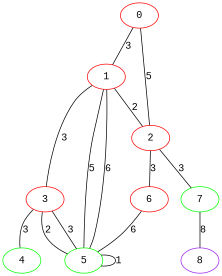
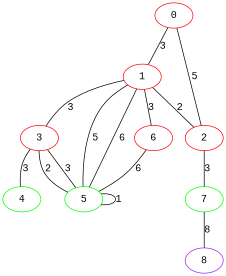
edge "2" -- "6": now "1" -- "6"
